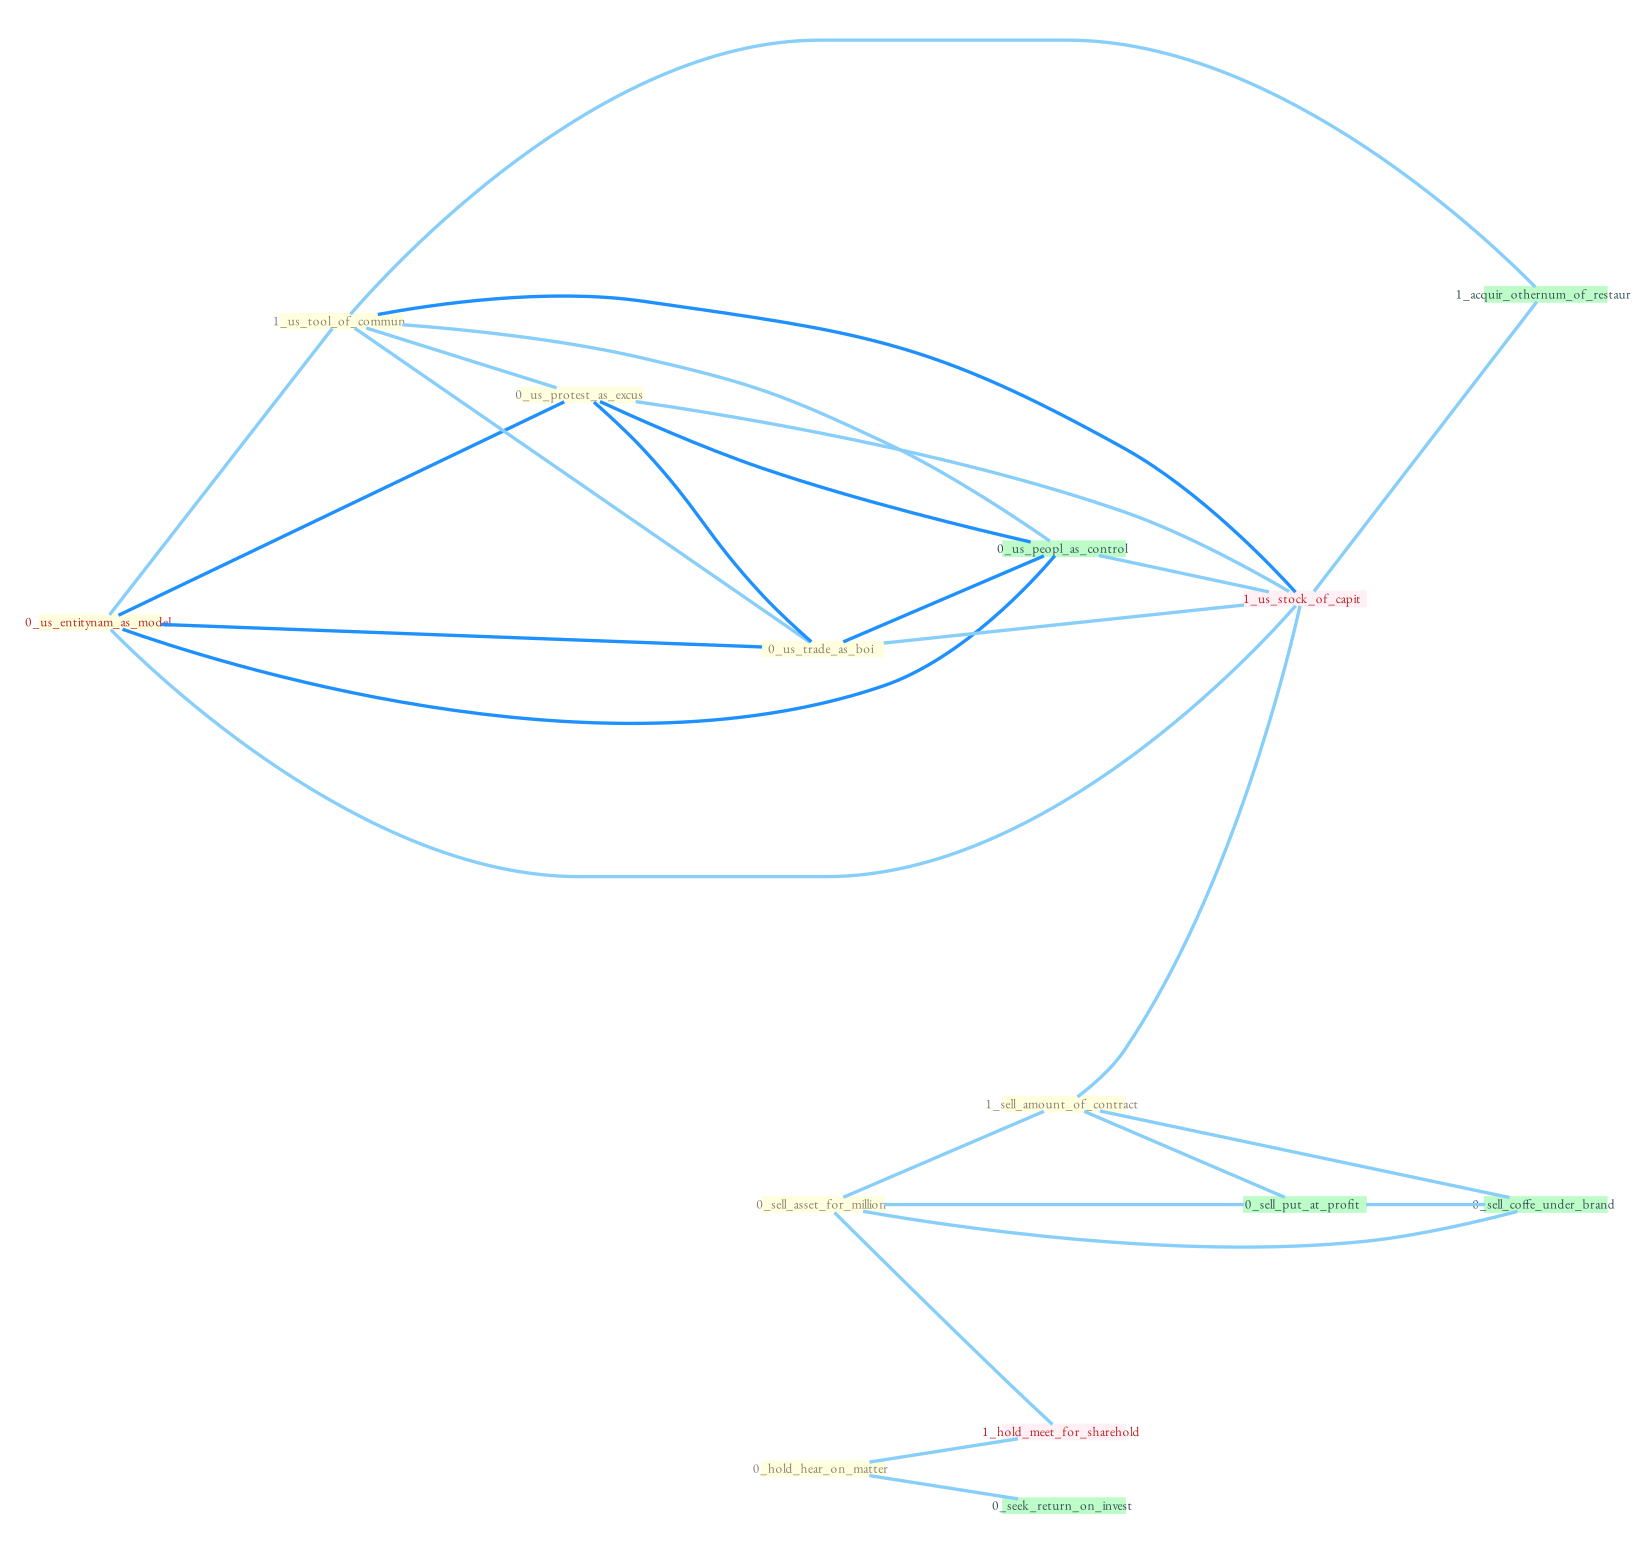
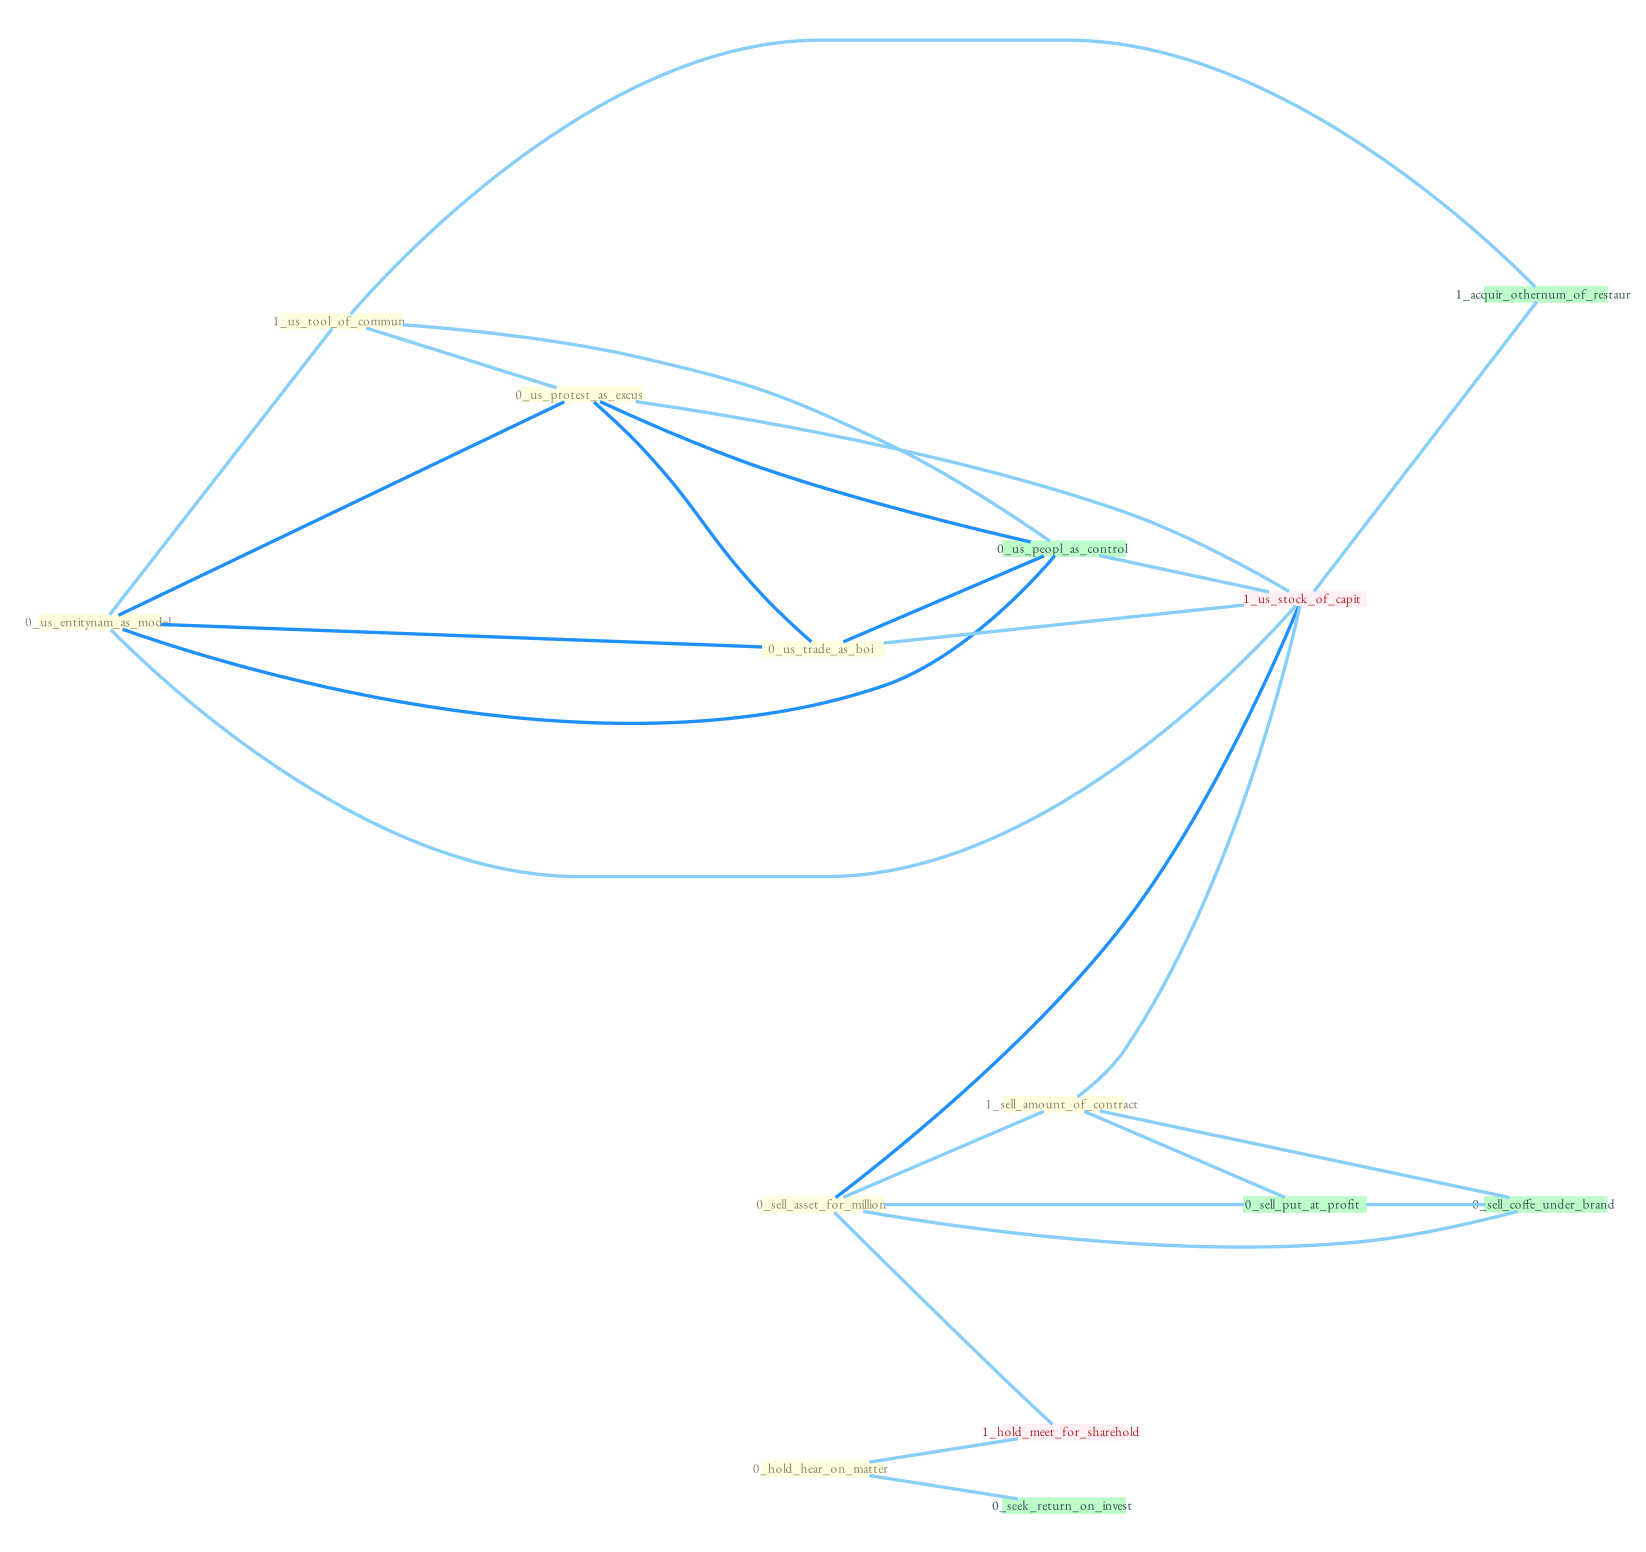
edge "1_us_tool_of_commun" -- "1_us_stock_of_capit": now "0_sell_asset_for_million" -- "1_us_stock_of_capit"
edge "1_us_tool_of_commun" -- "0_us_trade_as_boi": removed
node "0_us_entitynam_as_model": fontcolor #b22222 -> #8b7d6b
